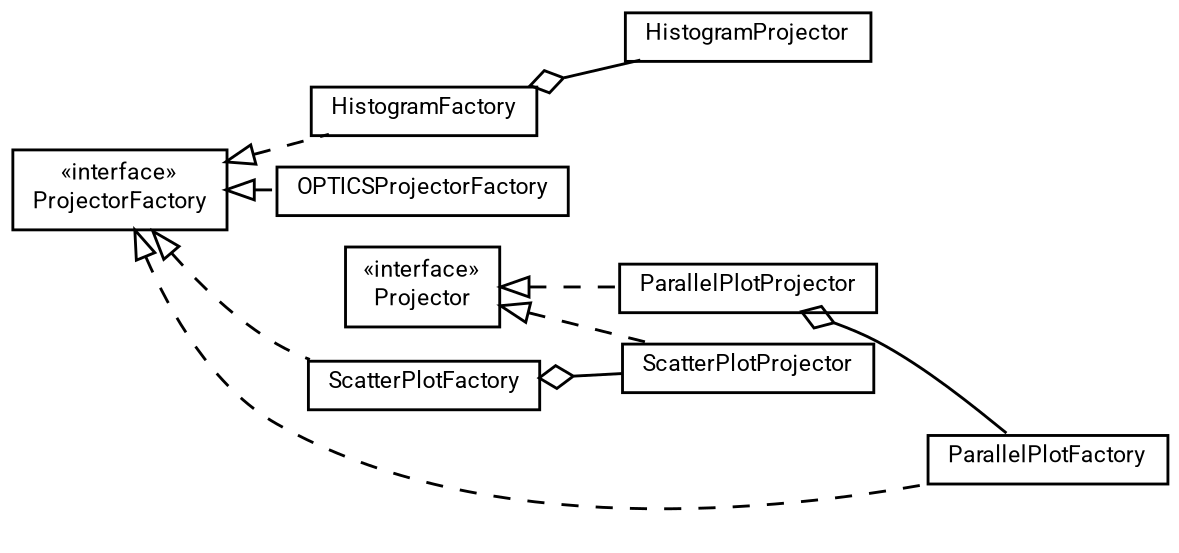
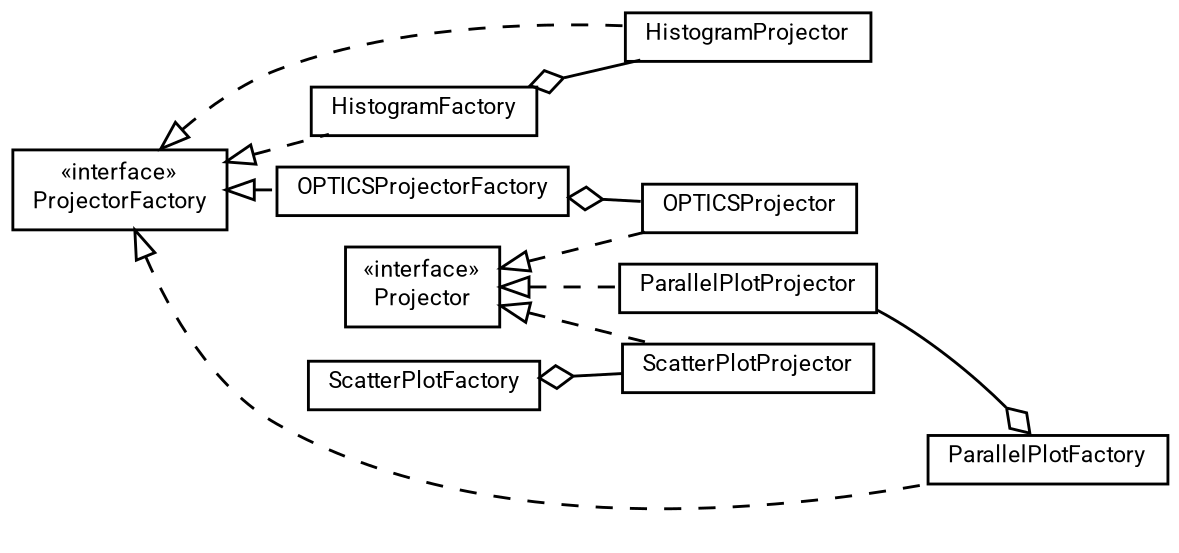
node "OPTICSProjector": added
edge "ScatterPlotFactory" -> "ProjectorFactory": now "HistogramProjector" -> "ProjectorFactory"
edge "ParallelPlotFactory" -> "ParallelPlotProjector": reversed
